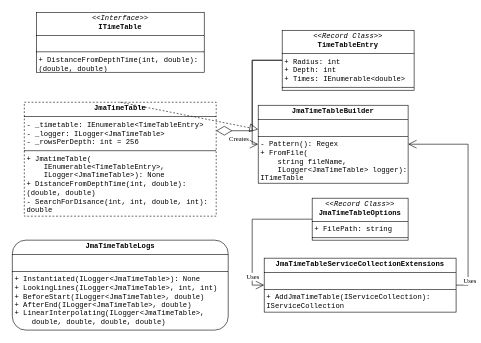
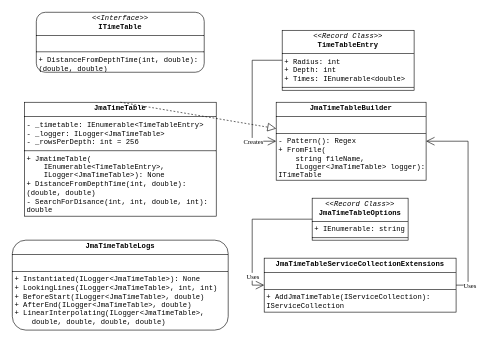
node "<<Interface>> ITimeTable + DistanceFromDepthTime(int, double): (double, double)": shape rectangle -> rounded rectangle
edge "<<Record Class>> TimeTableEntry + Radius: int + Depth: int + Times: IEnumerable<double>" -> "JmaTimeTable - _timetable: IEnumerable<TimeTableEntry> - _logger: ILogger<JmaTimeTable> - _rowsPerDepth: int = 256 + JmatimeTable( IEnumerable<TimeTableEntry>, ILogger<JmaTimeTable>): None + DistanceFromDepthTime(int, double): (double, double) - SearchForDisance(int, int, double, int): double": removed
node "JmaTimeTableBuilder - Pattern(): Regex + FromFile( string fileName, ILogger<JmaTimeTable> logger): ITimeTable": moved (333, 144) -> (351, 141)
node "JmaTimeTable - _timetable: IEnumerable<TimeTableEntry> - _logger: ILogger<JmaTimeTable> - _rowsPerDepth: int = 256 + JmatimeTable( IEnumerable<TimeTableEntry>, ILogger<JmaTimeTable>): None + DistanceFromDepthTime(int, double): (double, double) - SearchForDisance(int, int, double, int): double": style dashed -> solid
node "<<Record Class>> JmaTimeTableOptions + FilePath: string": label "<<Record Class>> JmaTimeTableOptions + FilePath: string" -> "<<Record Class>> JmaTimeTableOptions + IEnumerable: string"
